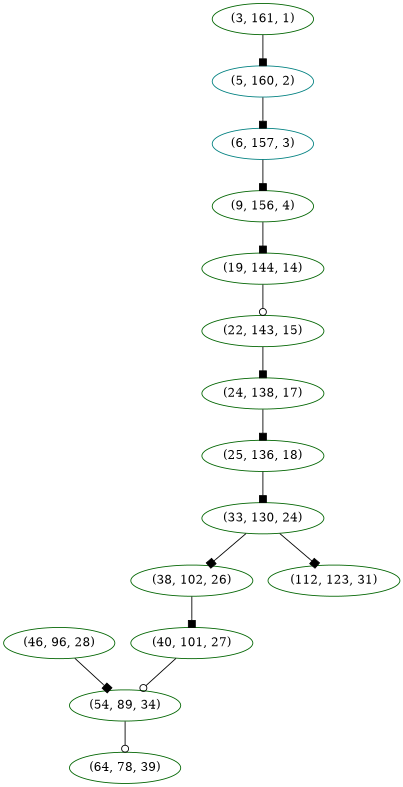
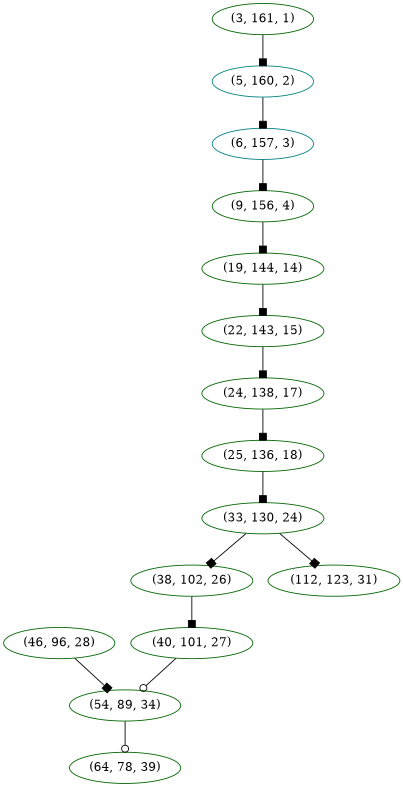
edge "(19, 144, 14)" -> "(22, 143, 15)": arrowhead odot -> box
